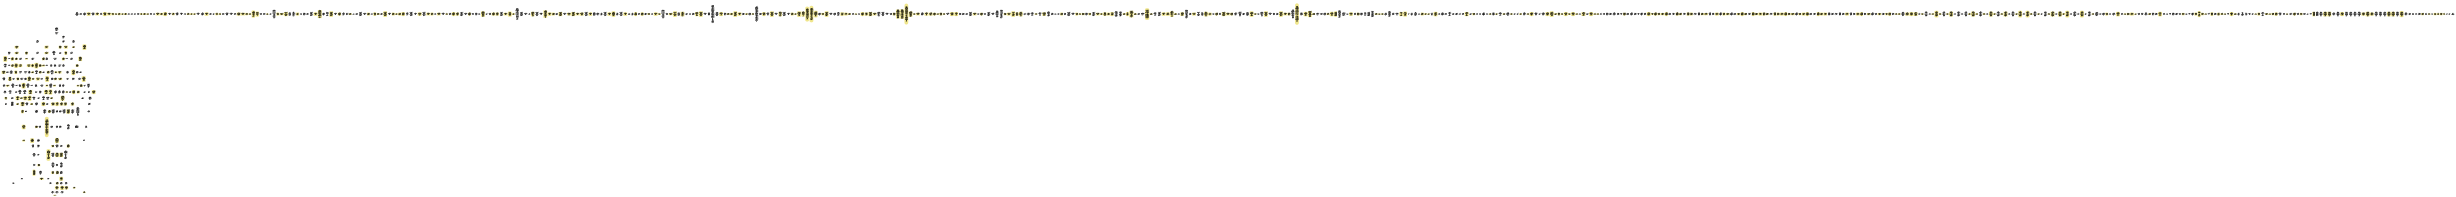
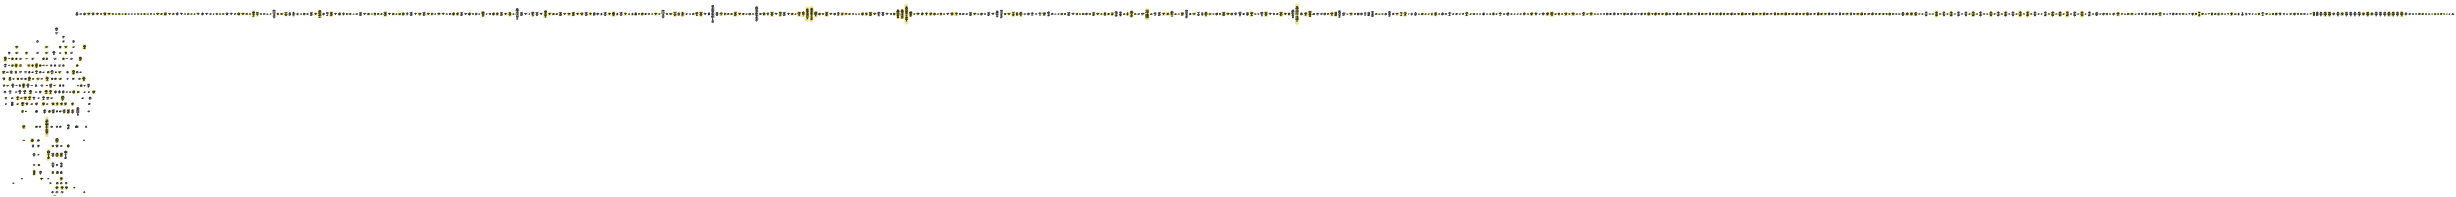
node "# 0x455 JUMPDEST PUSHX MemData MLOAD SUB RETURN": fillcolor khaki -> white
